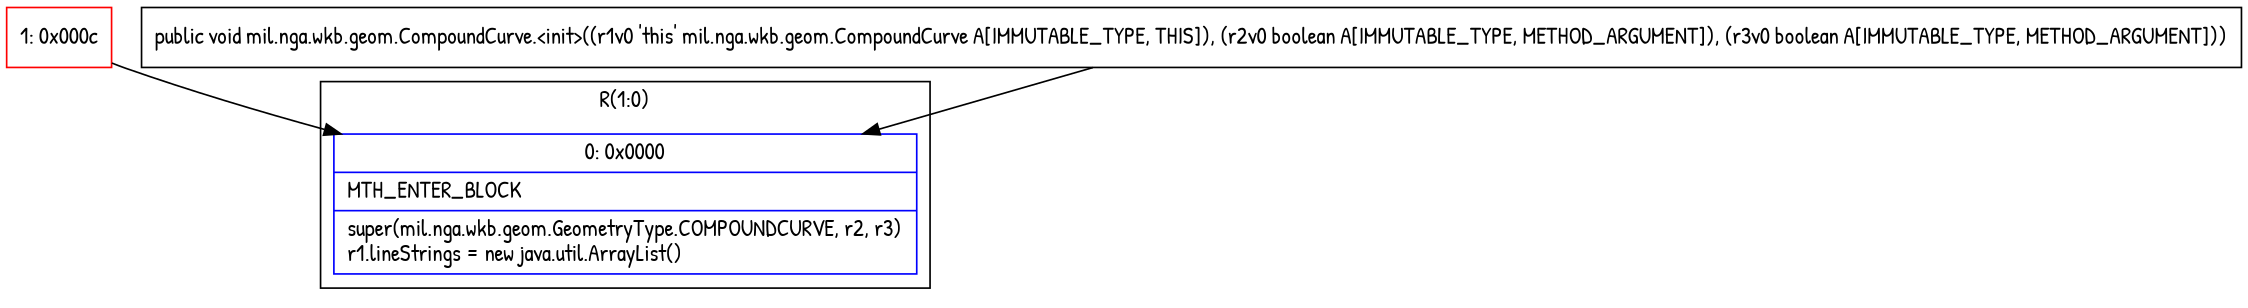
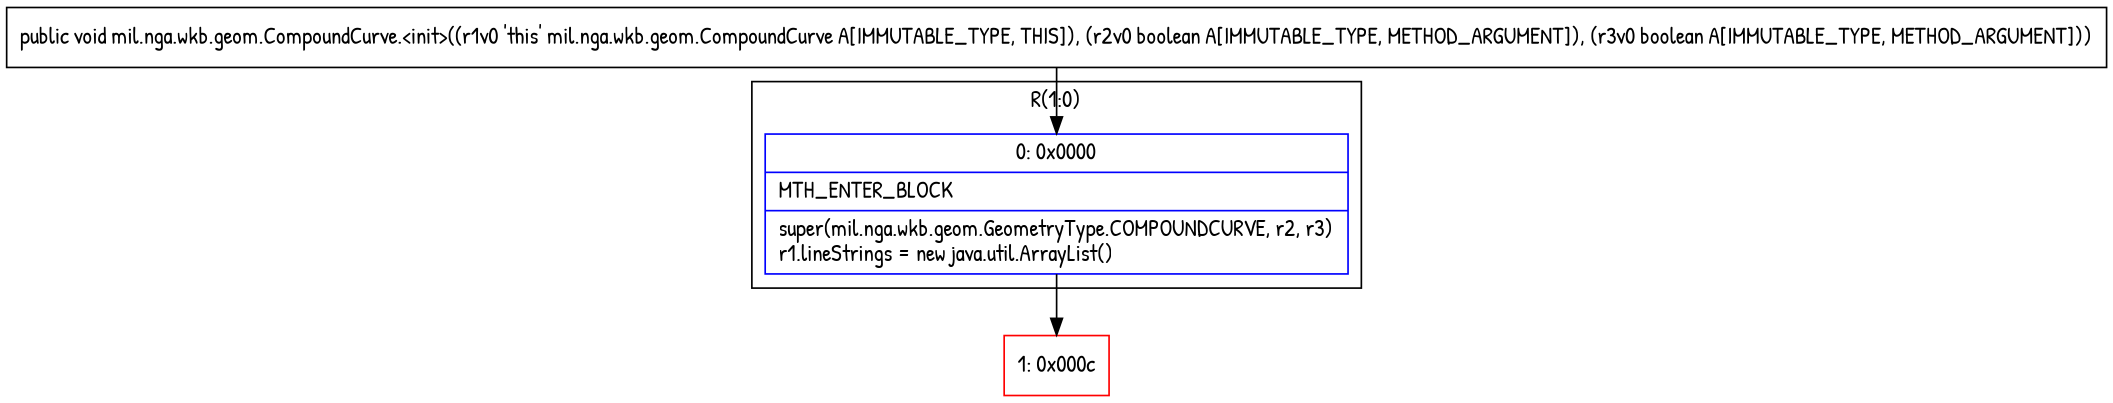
edge "1: 0x000c" -> "0: 0x0000": reversed
